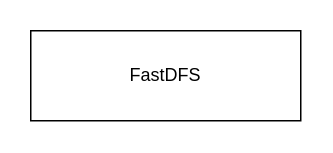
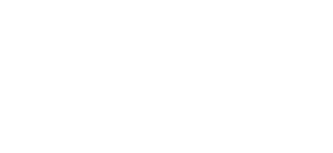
node "FastDFS": removed
